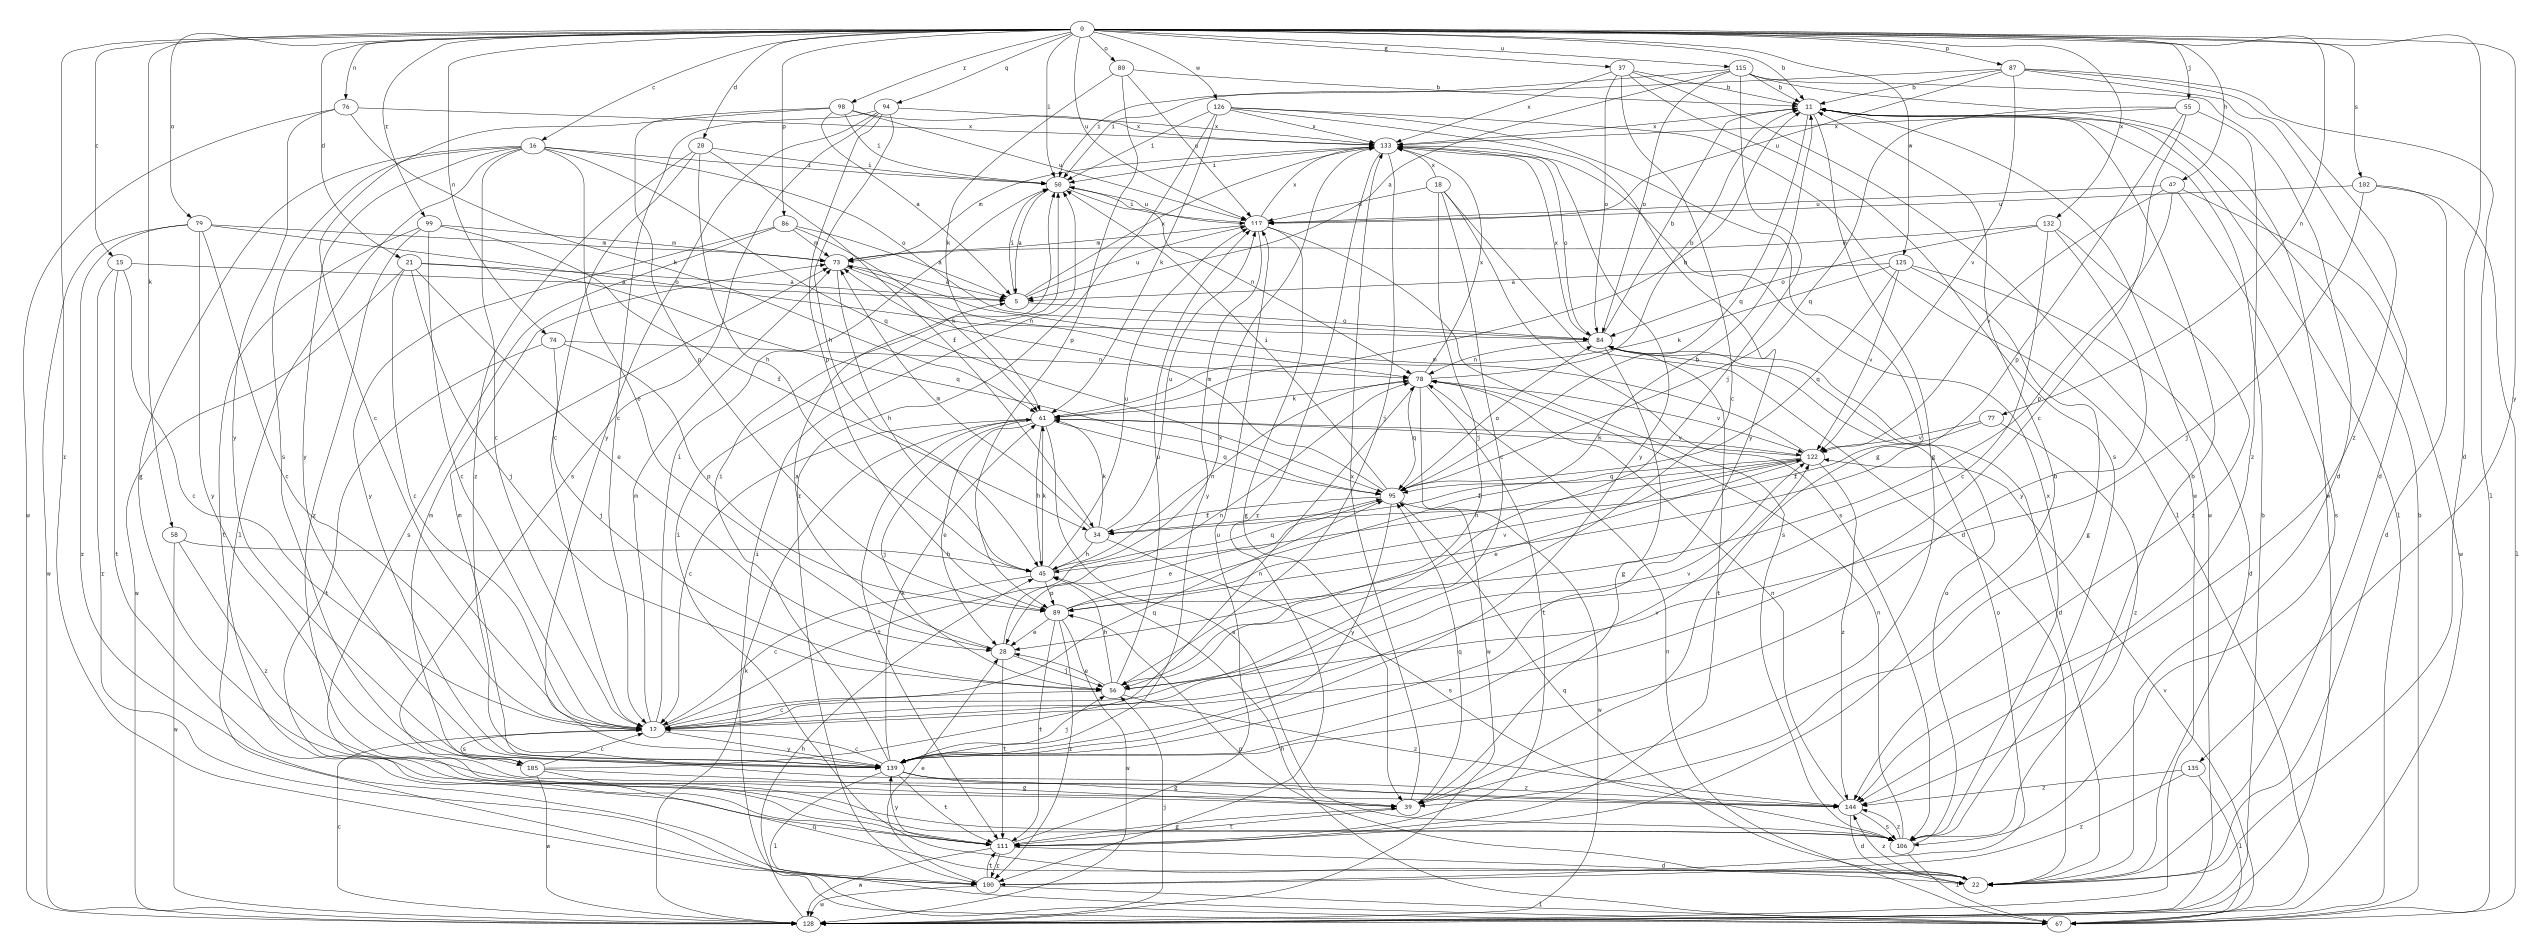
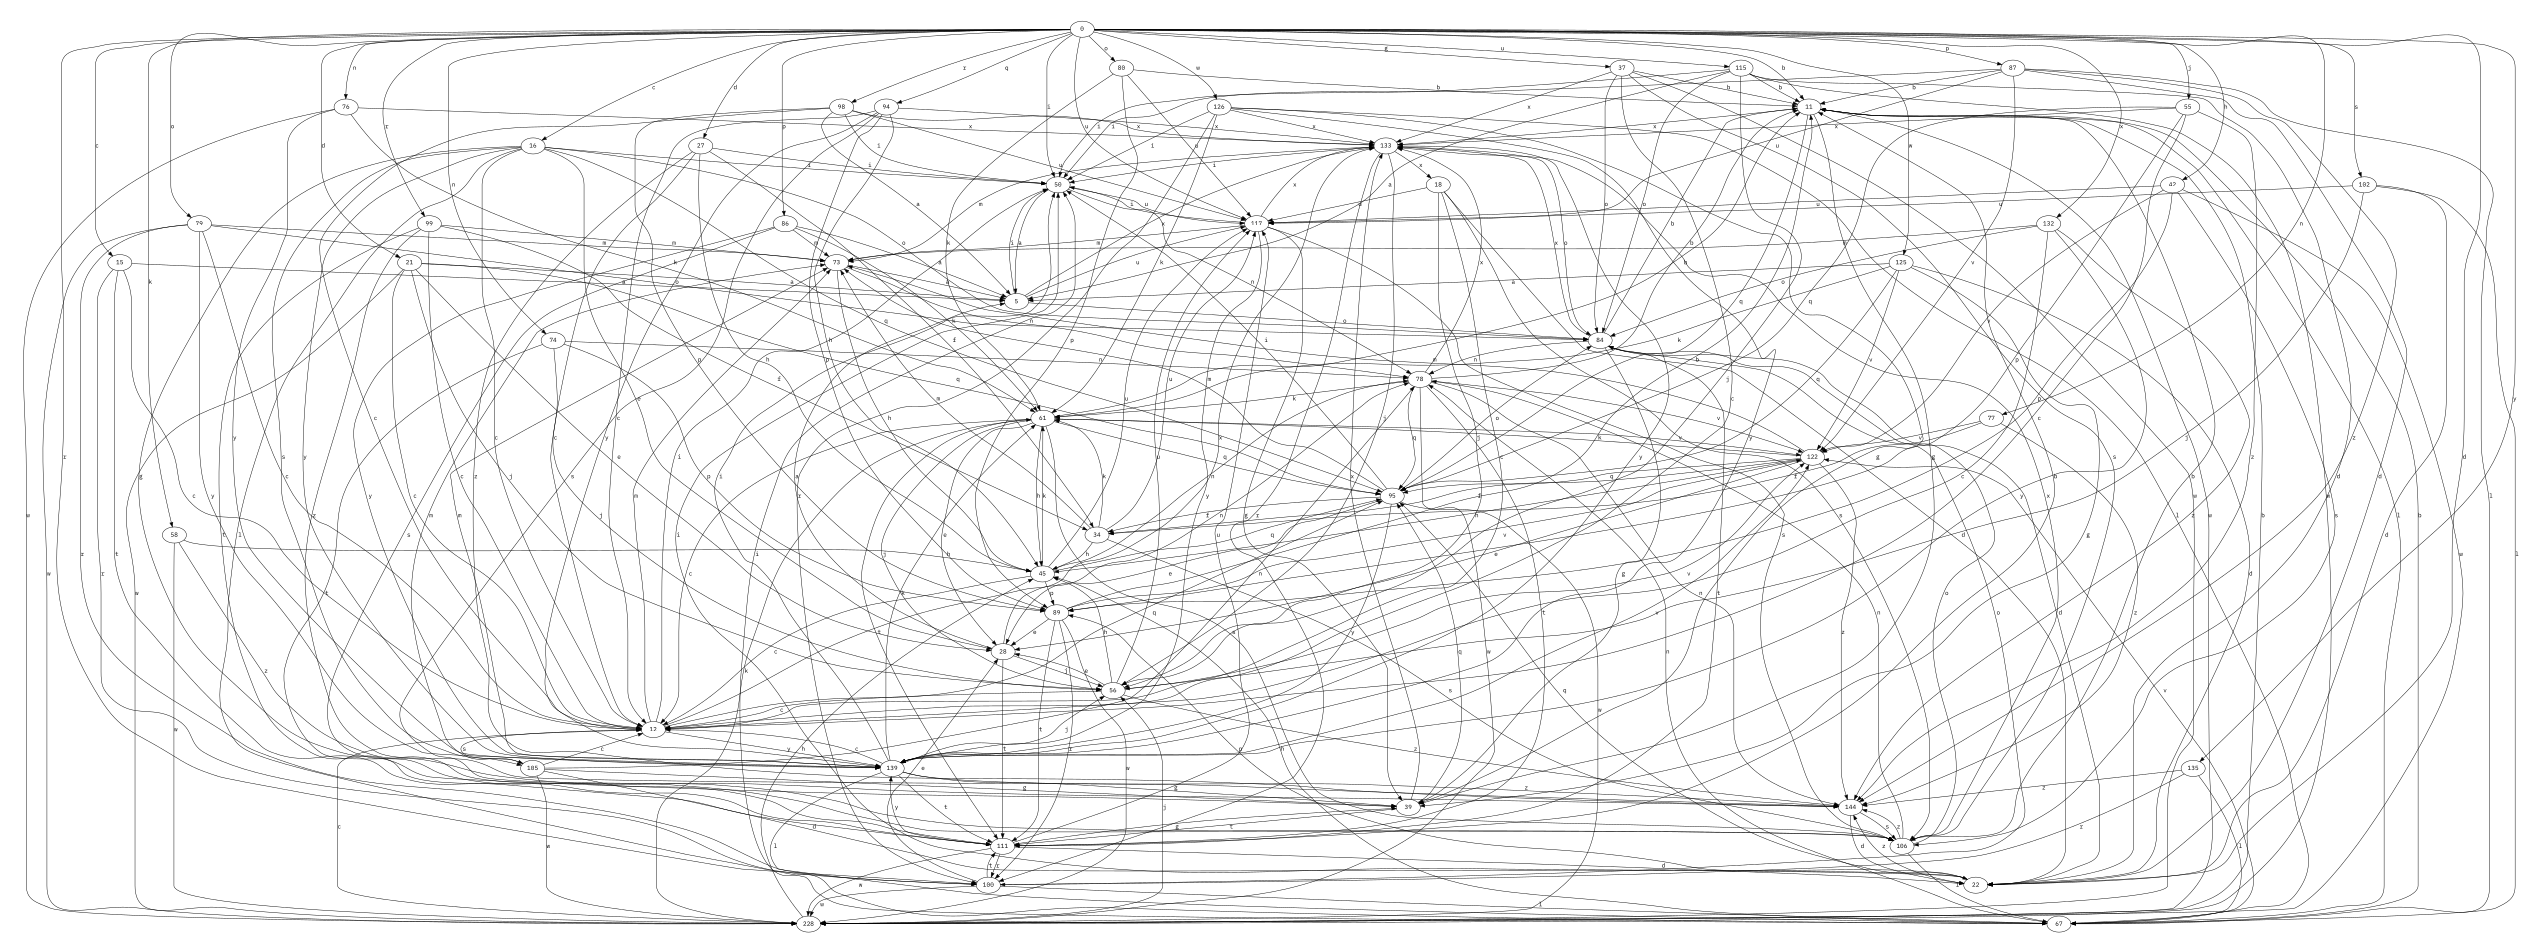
node "20": label "20" -> "27"
edge "18" -> "133": reversed
edge "144" -> "78": reversed
edge "105" -> "22": label "q" -> "d"
node "128": label "128" -> "228"
